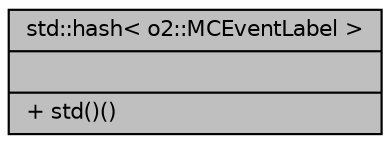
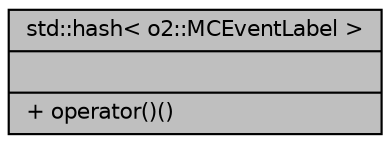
node "std::hash< o2::MCEventLabel >": text "+ std()()" -> "+ operator()()"
